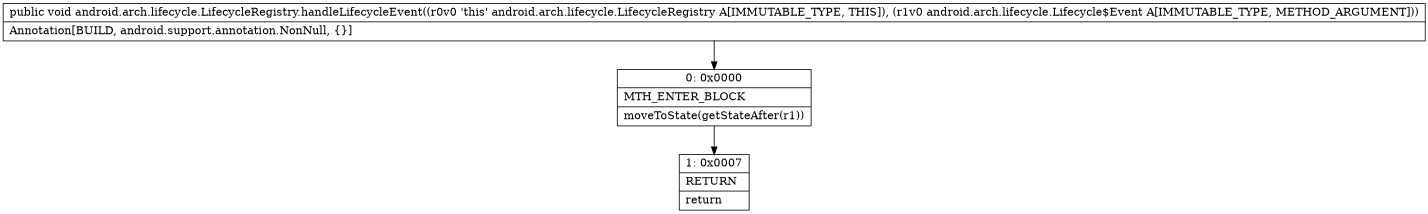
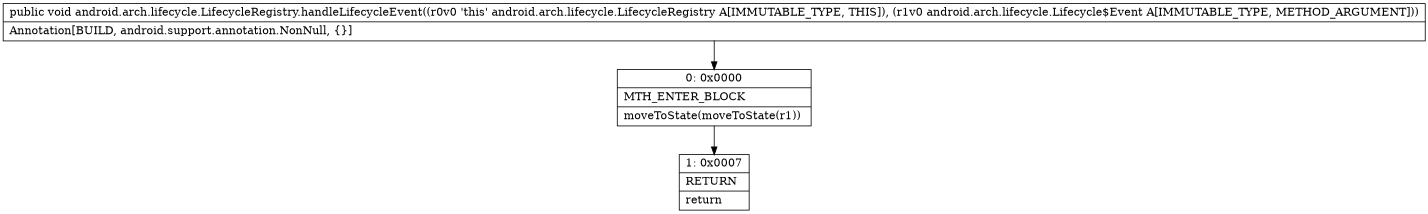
node "0: 0x0000": text "moveToState(getStateAfter(r1))" -> "moveToState(moveToState(r1))"
